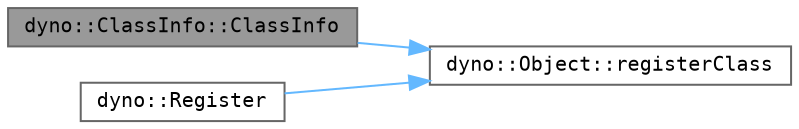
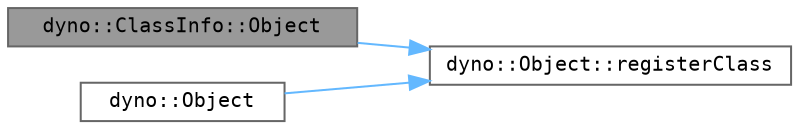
node "dyno::ClassInfo::ClassInfo": label "dyno::ClassInfo::ClassInfo" -> "dyno::ClassInfo::Object"
node "dyno::Register": label "dyno::Register" -> "dyno::Object"
